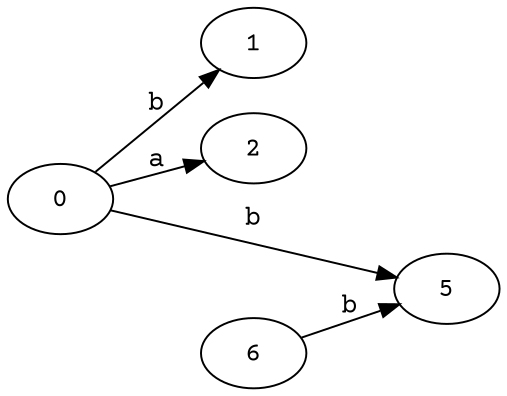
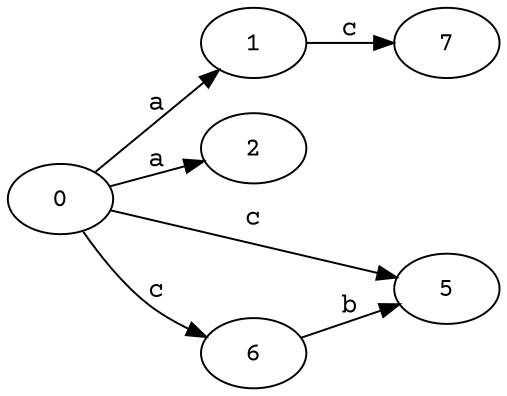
node "7": added
edge "0" -> "1": label "b" -> "a"
edge "0" -> "5": label "b" -> "c"
edge "0" -> "6": added, label "c"
